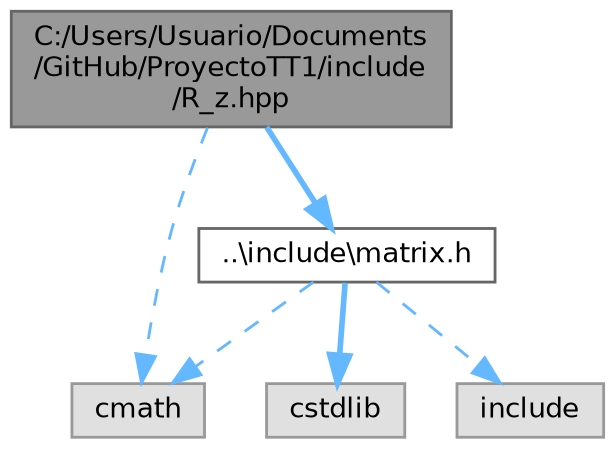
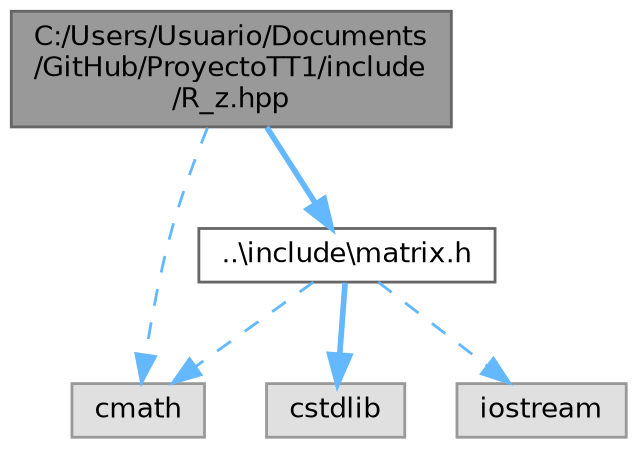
node "include": label "include" -> "iostream"
